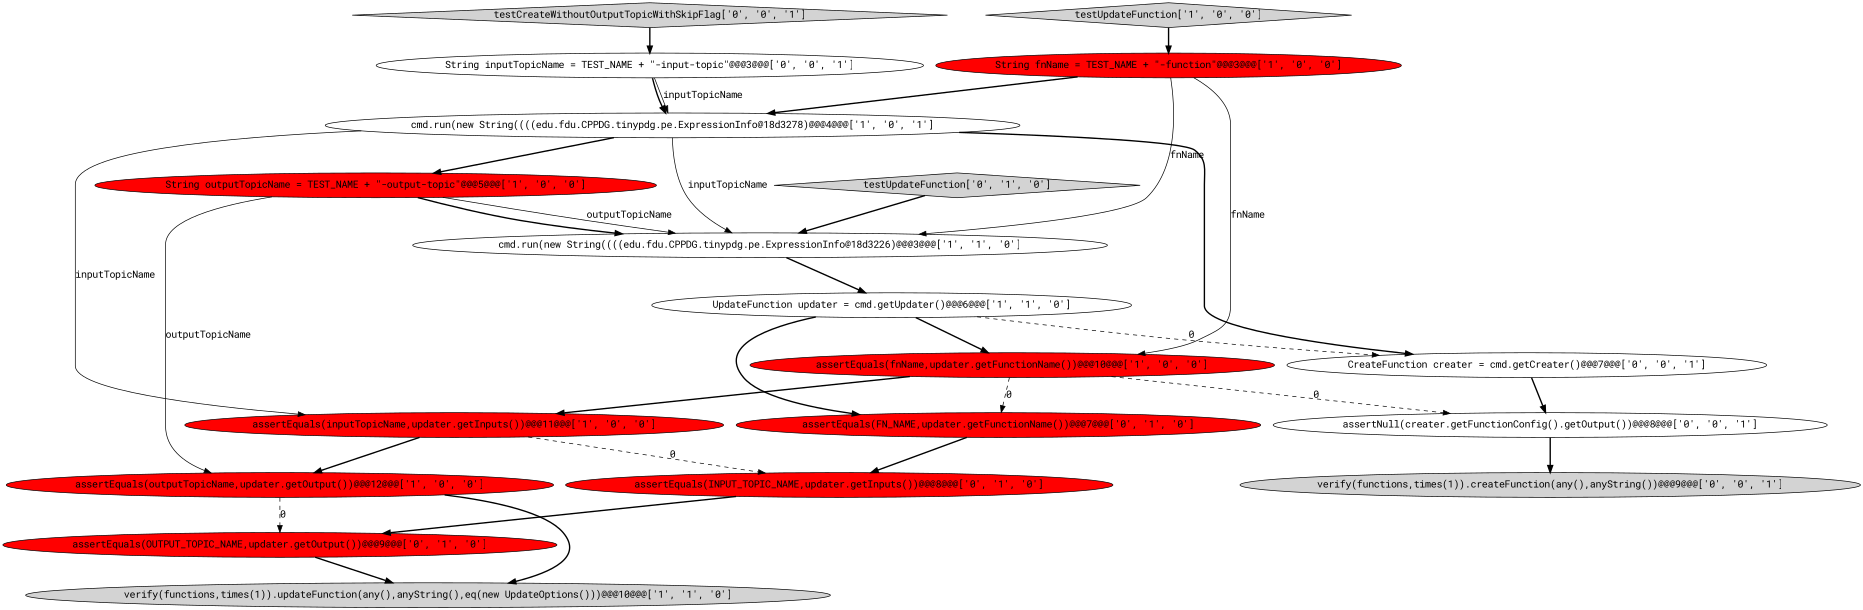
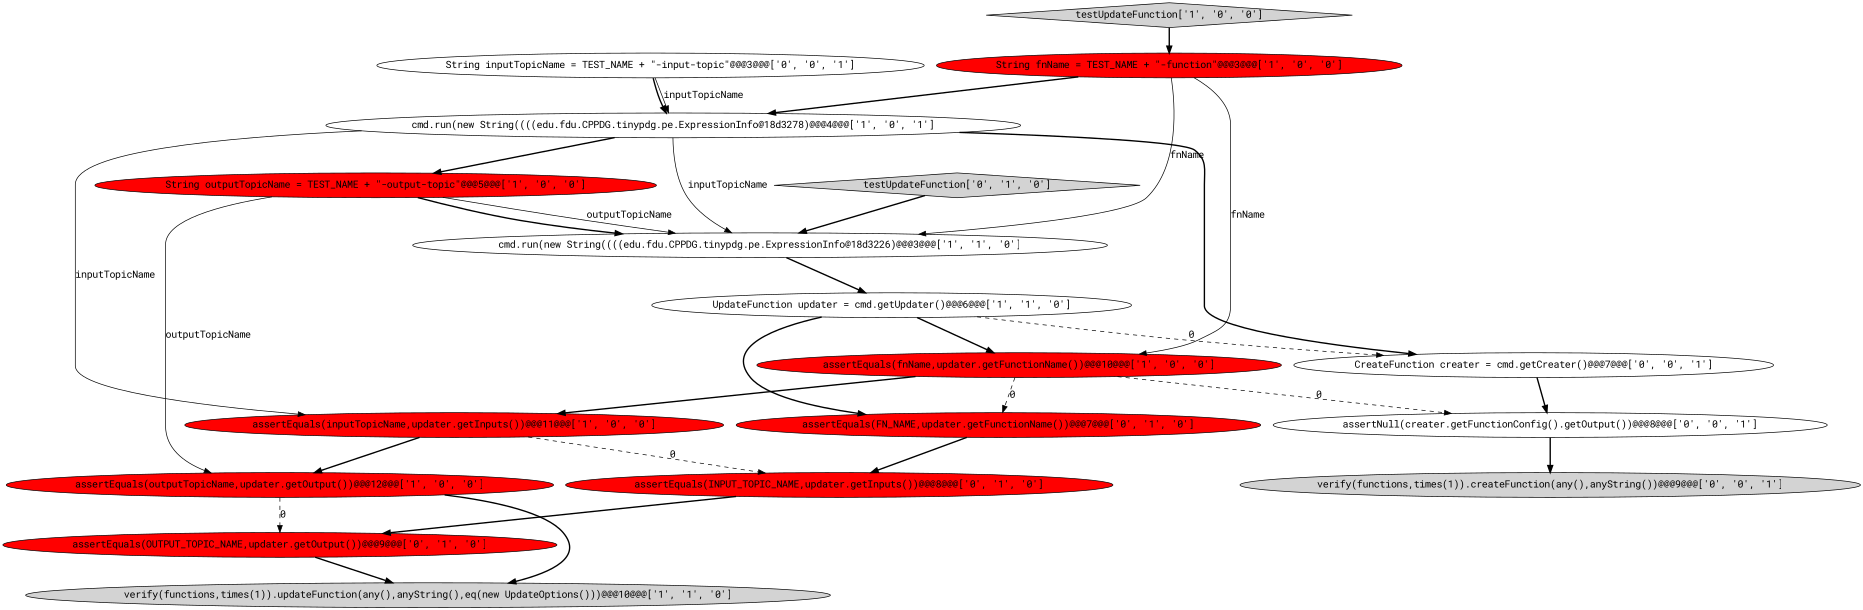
node "testCreateWithoutOutputTopicWithSkipFlag['0', '0', '1']": removed
